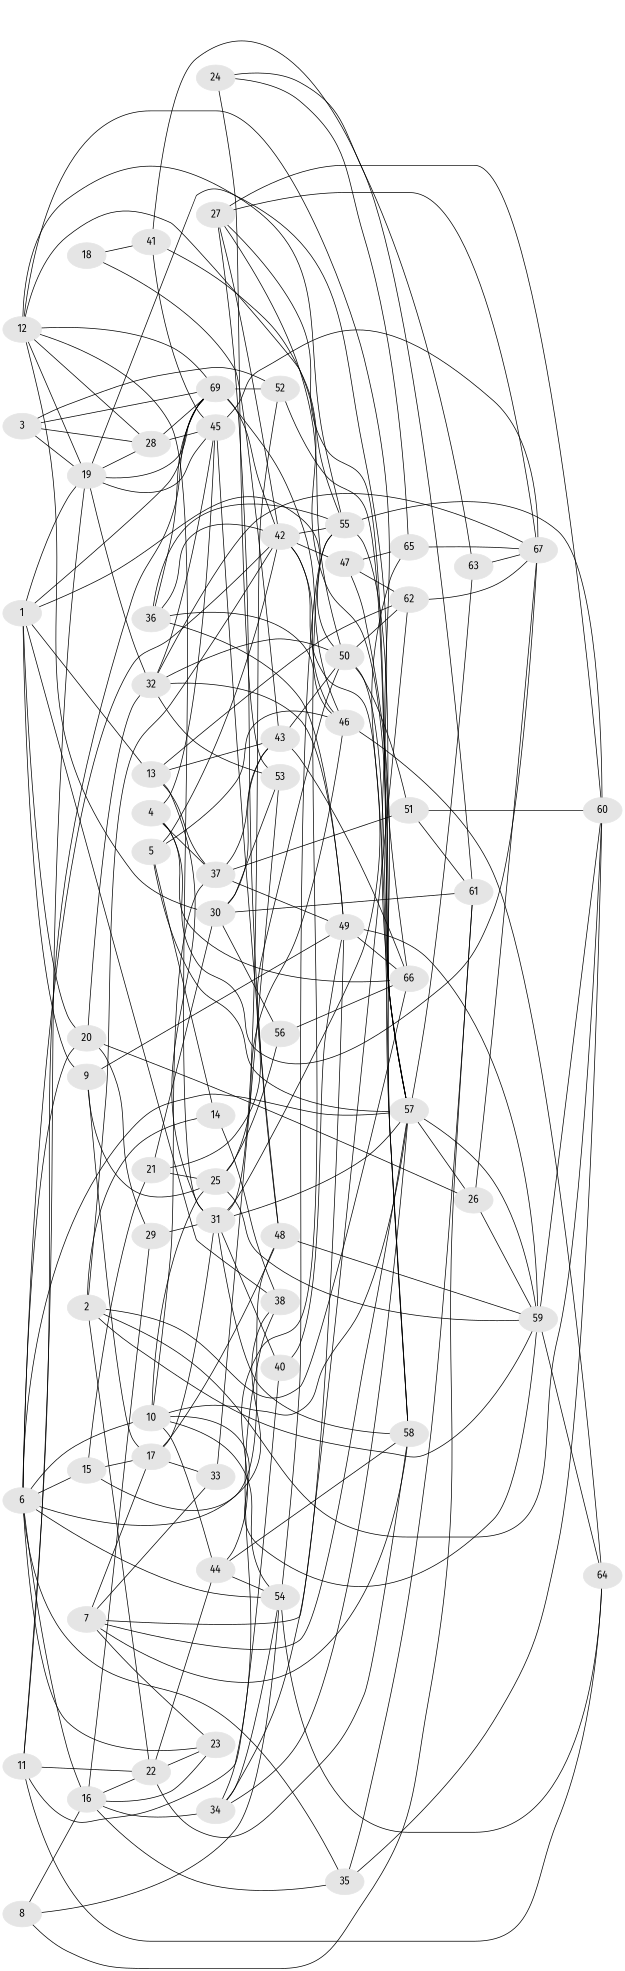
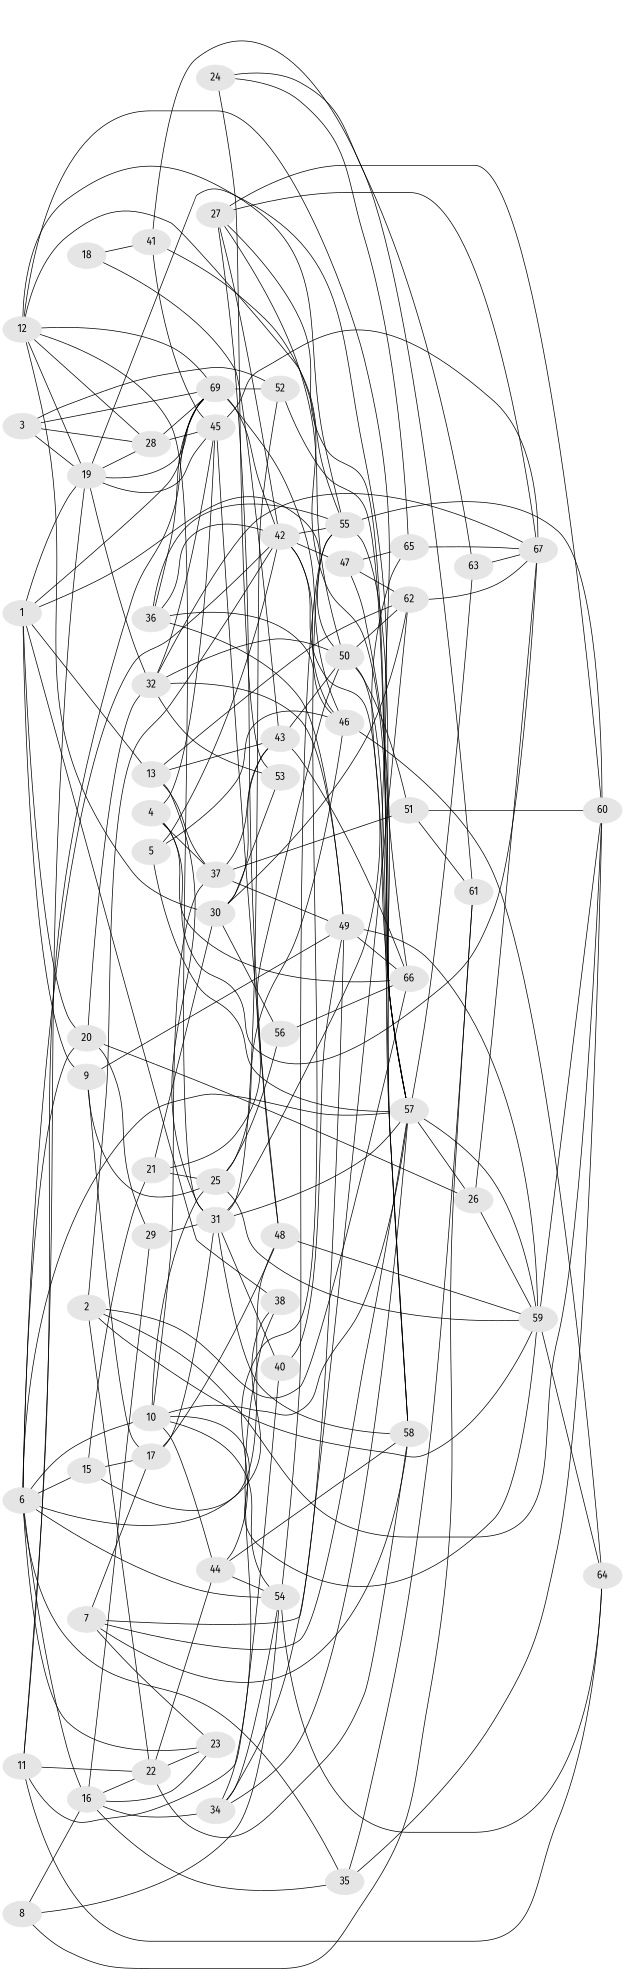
edge "61" -- "30": now "62" -- "30"
node "14": removed
node "33": removed
